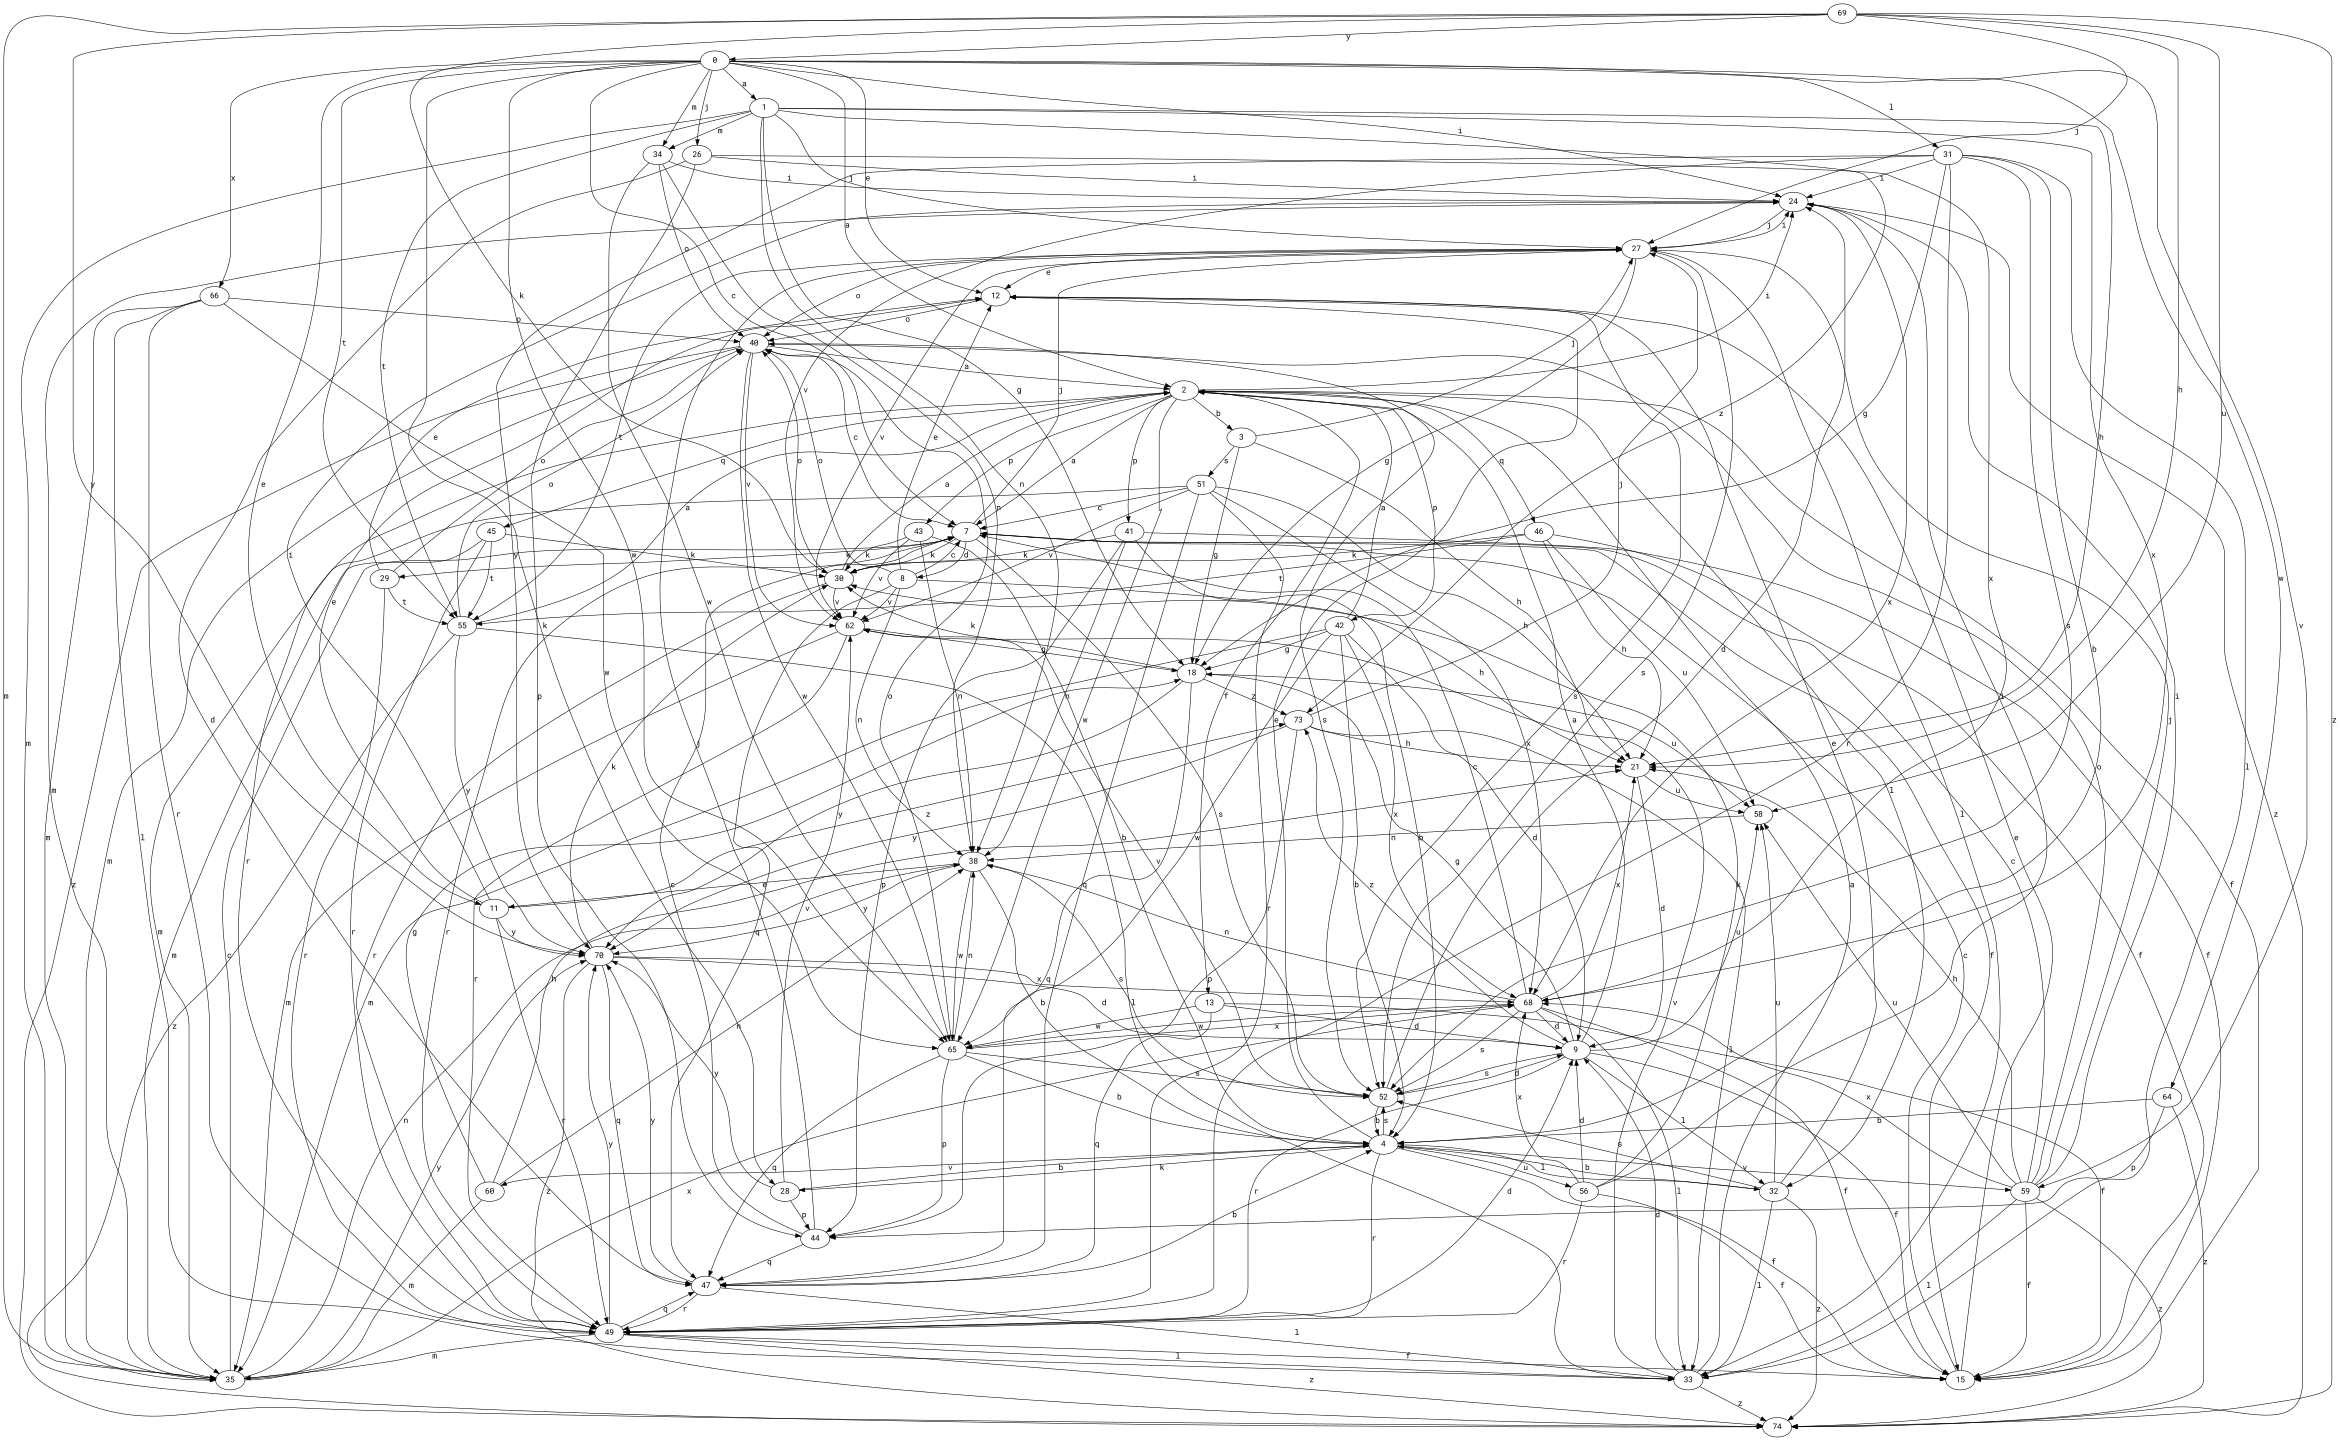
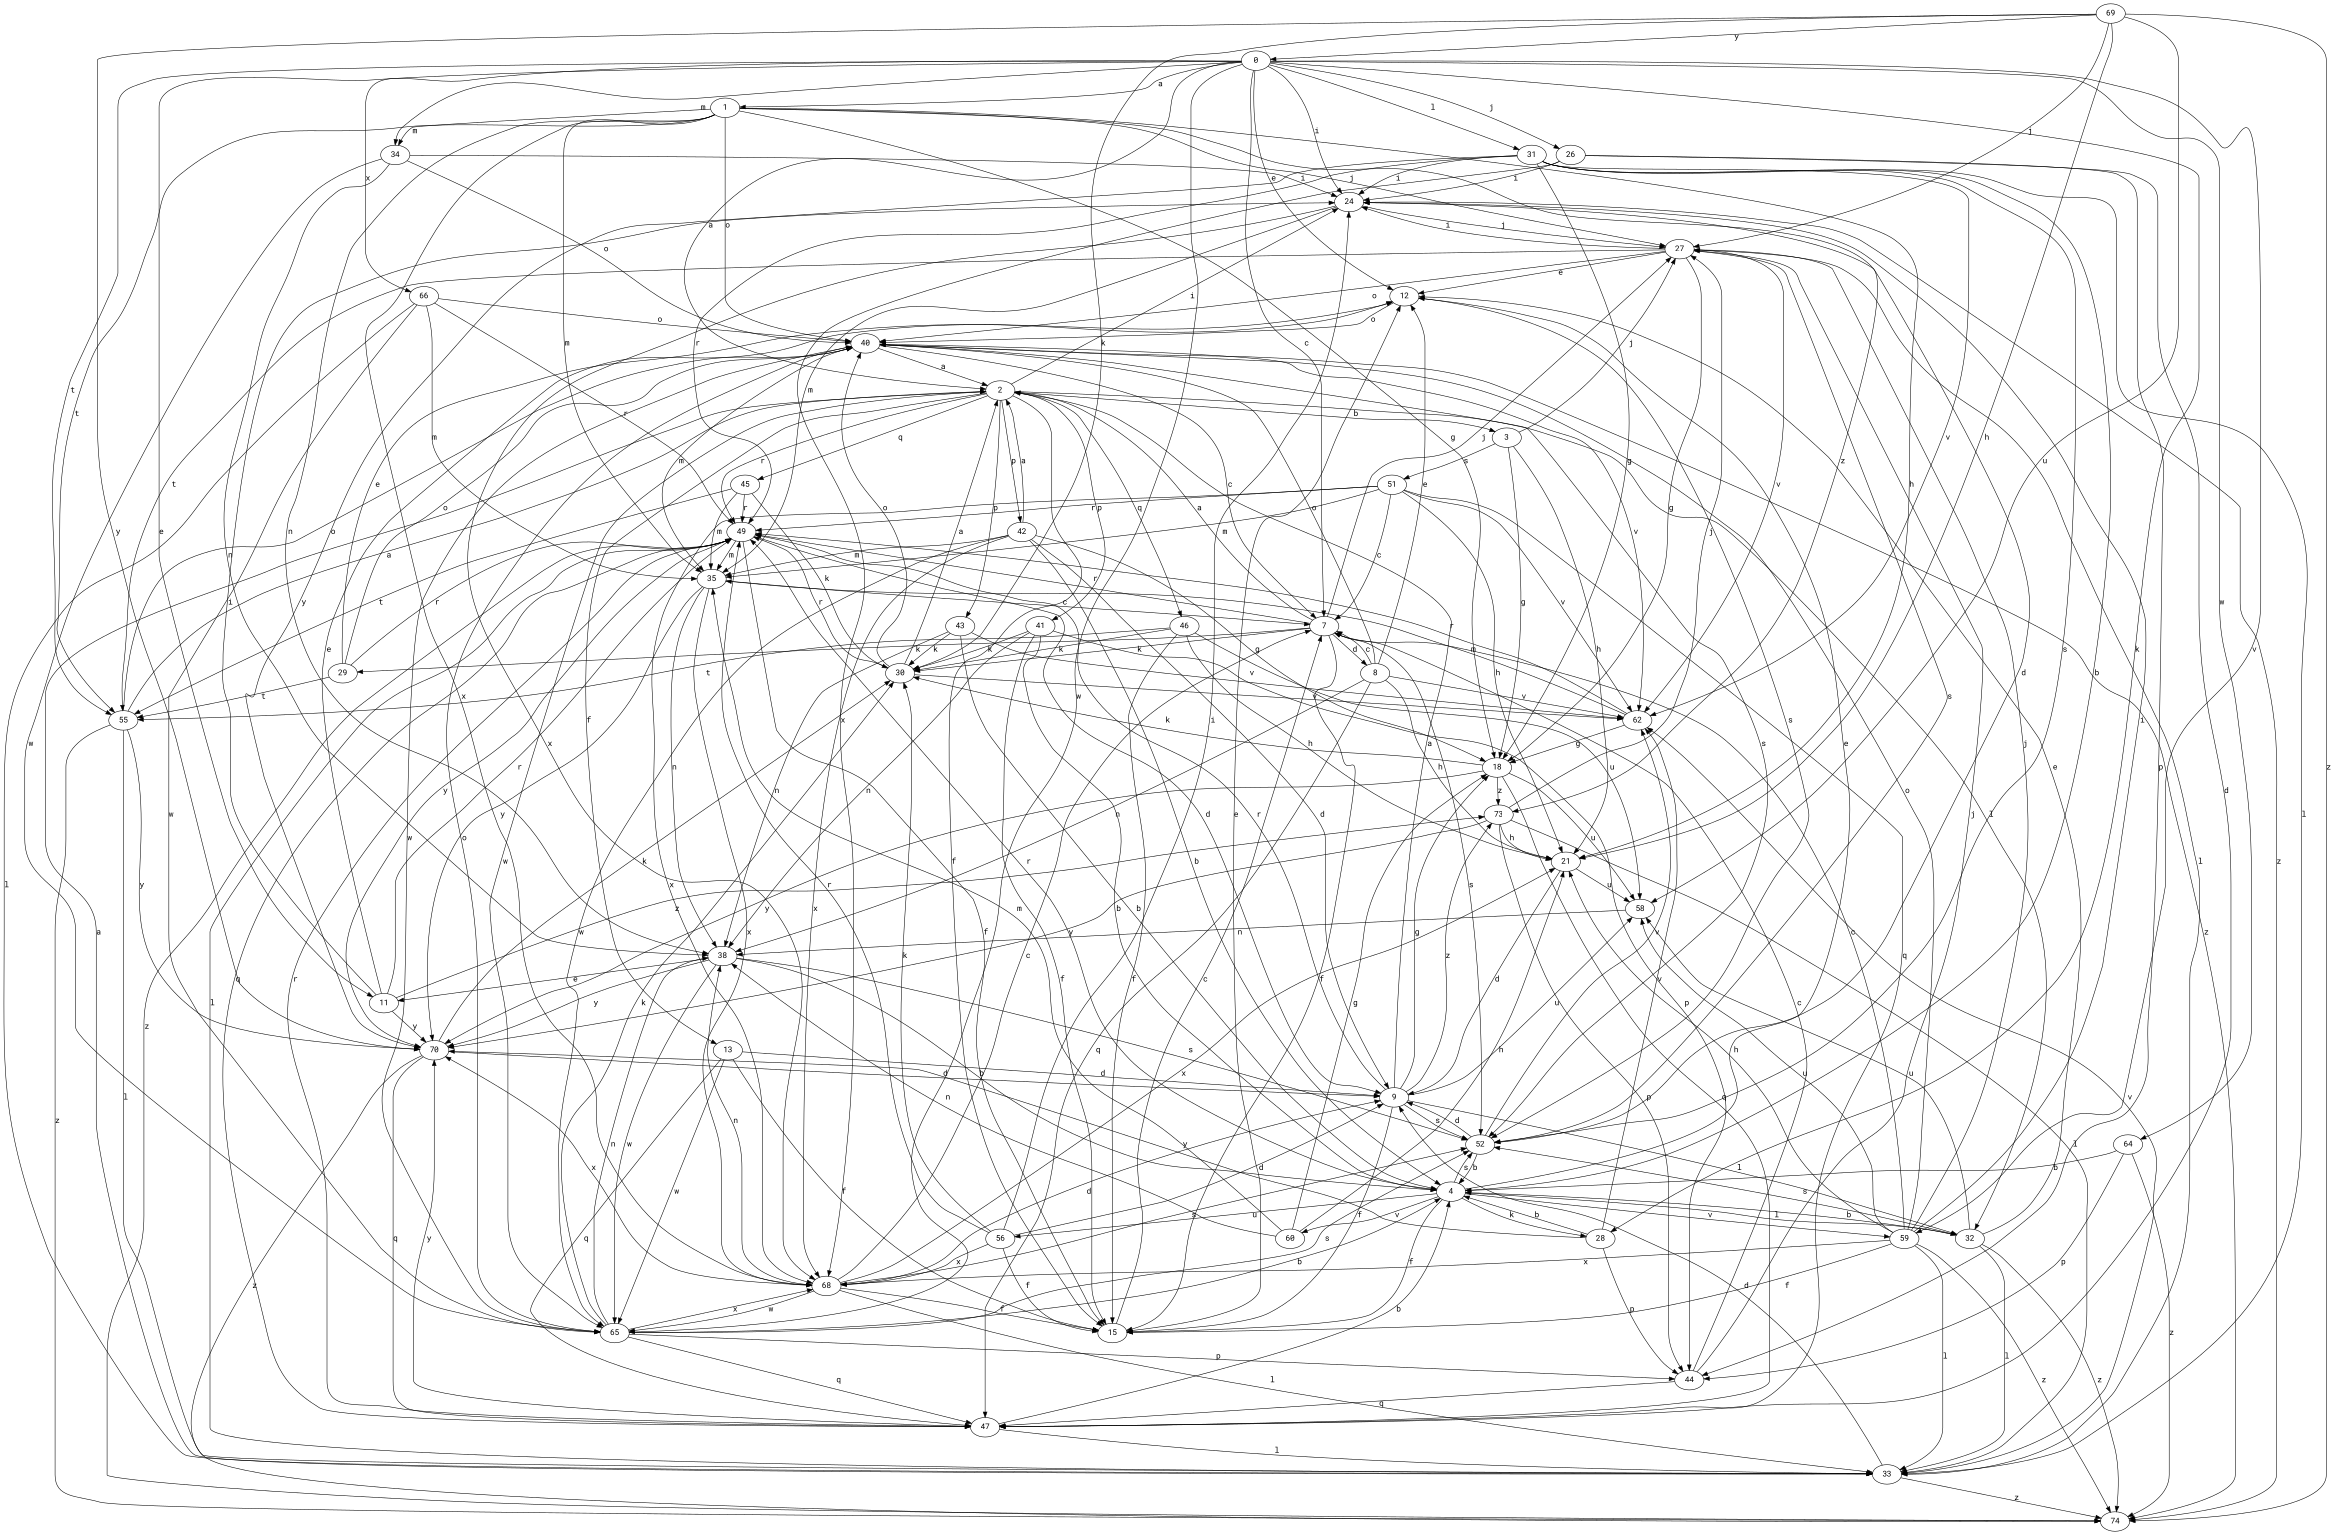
edge "69" -> "35": removed, label "m"
edge "1" -> "40": added, label "o"
edge "2" -> "7": reversed
edge "65" -> "30": added, label "k"
edge "70" -> "68": reversed
